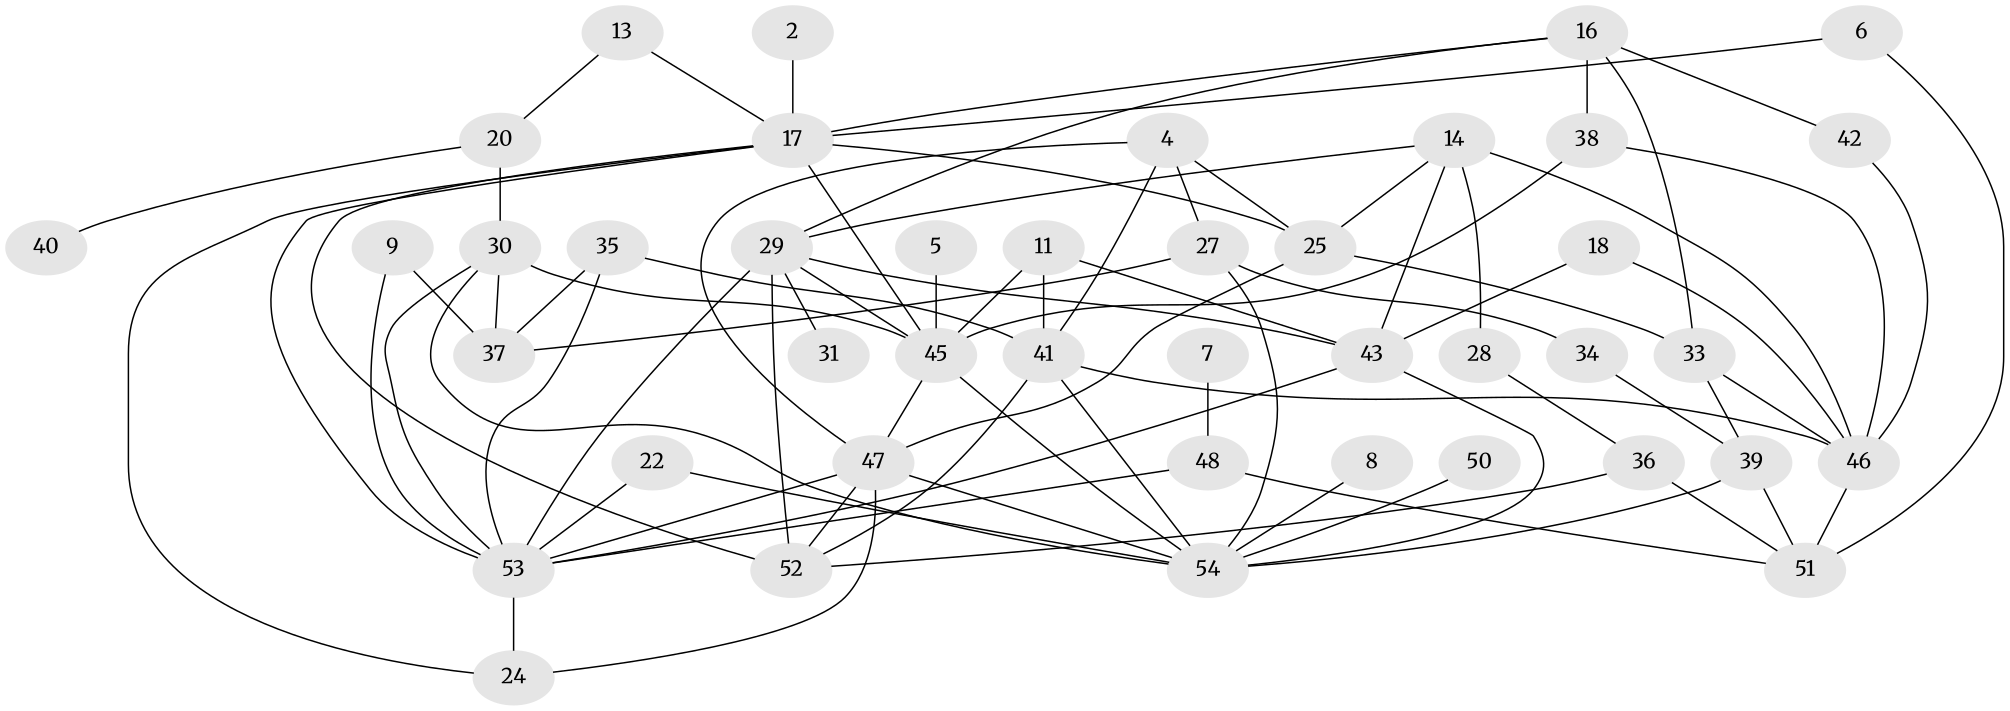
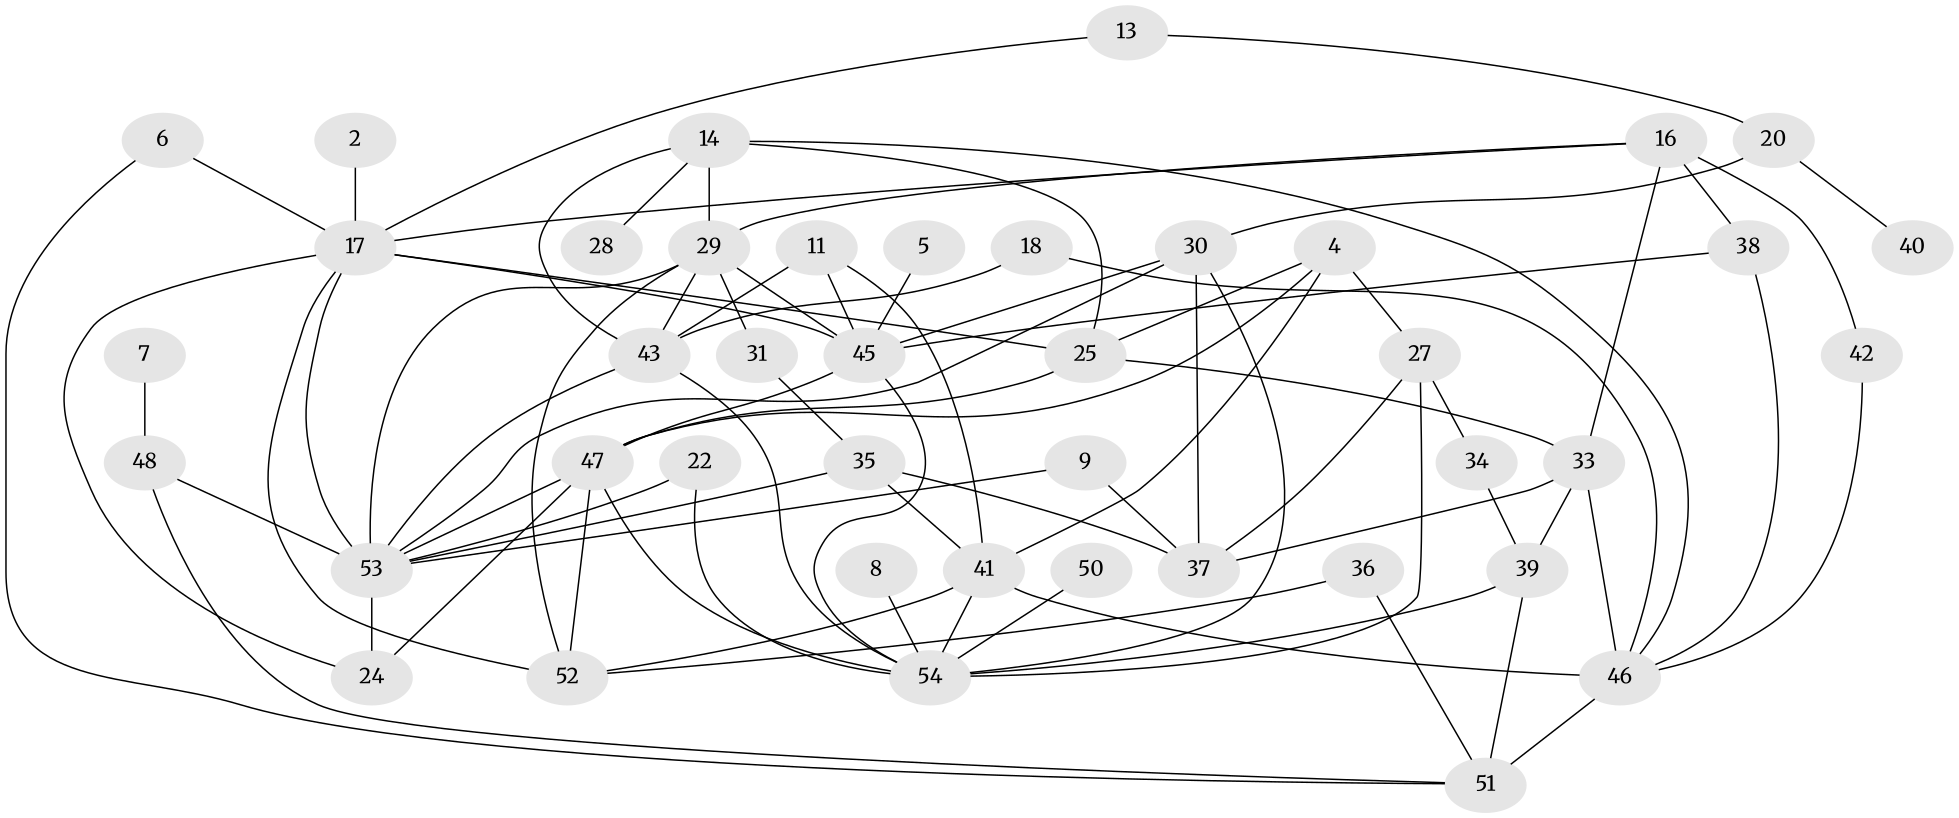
edge "28" -- "36": removed
edge "31" -- "35": added
edge "33" -- "37": added
